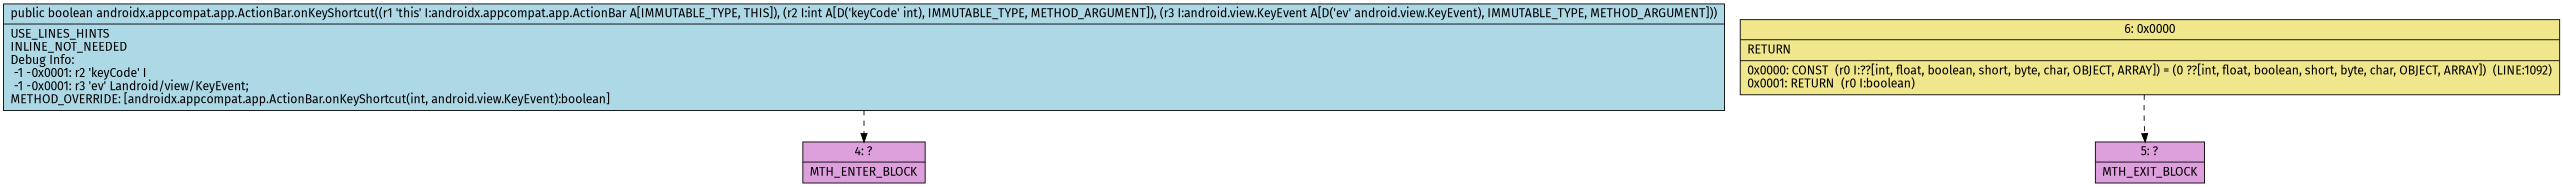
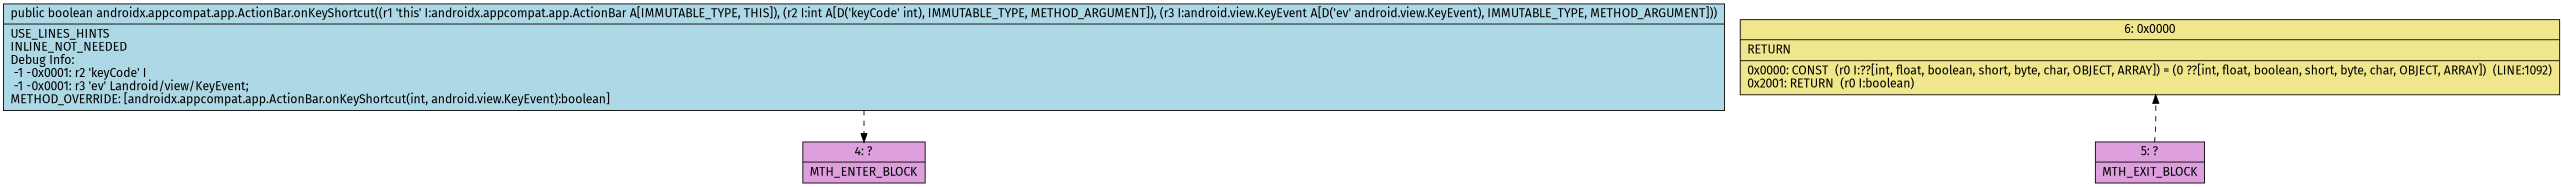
node "6: 0x0000": text "0x0001: RETURN  (r0 I:boolean)" -> "0x2001: RETURN  (r0 I:boolean)"
edge "6: 0x0000" -> "5: ?": reversed
